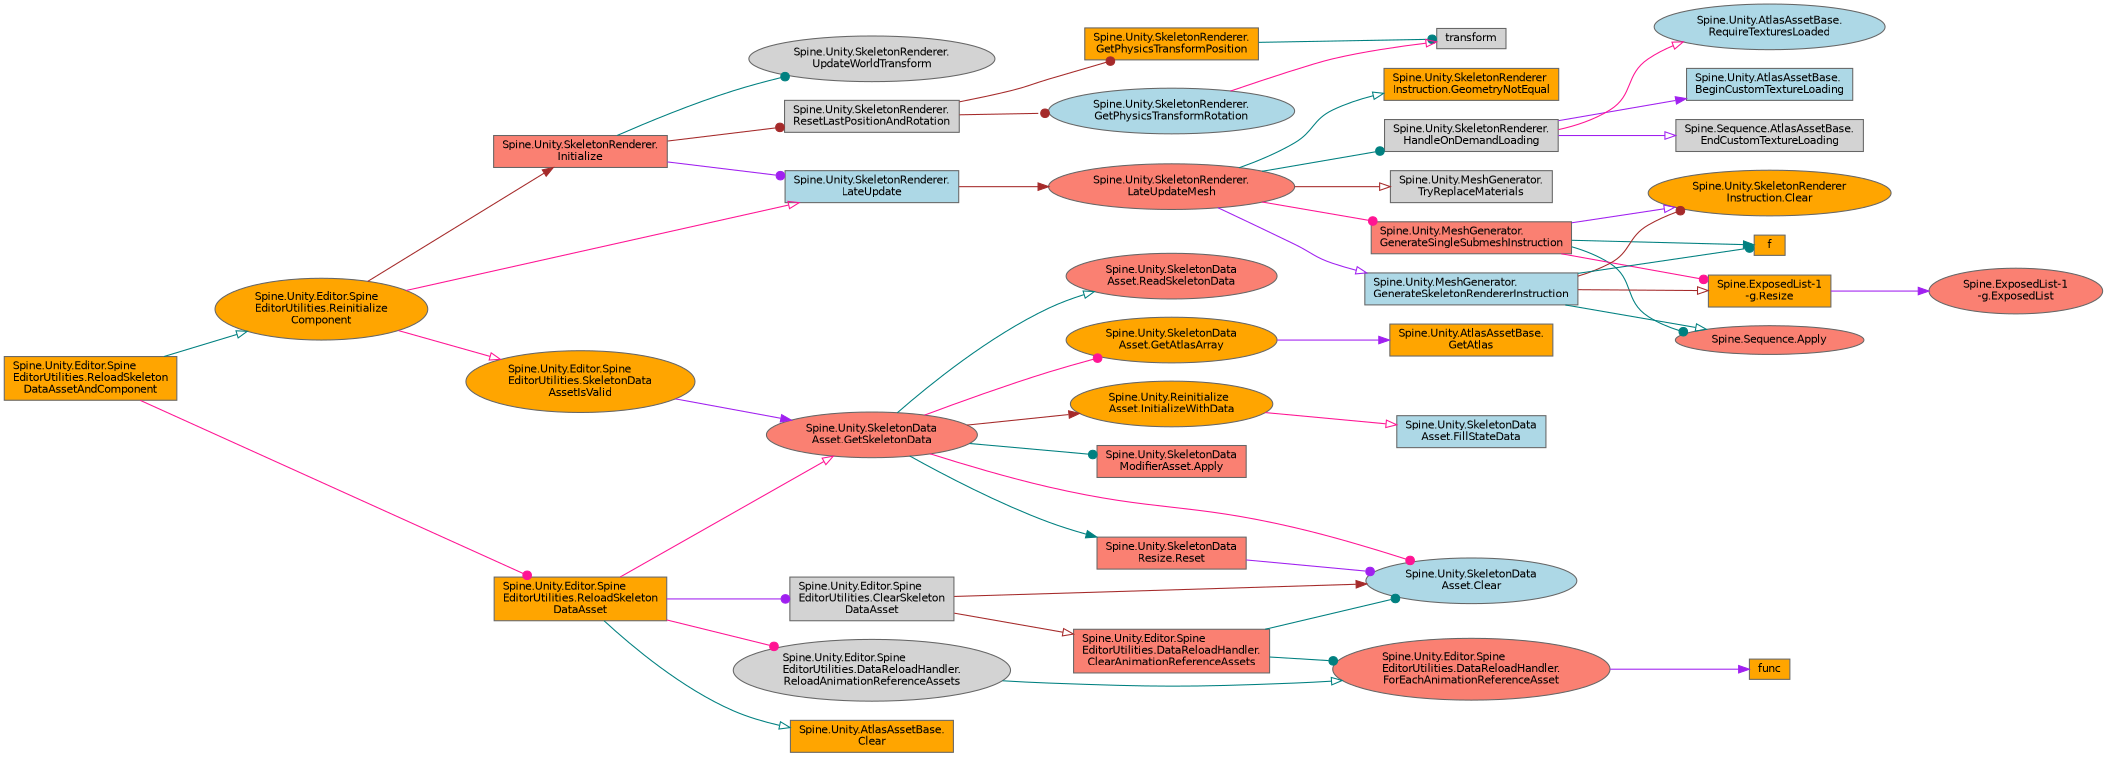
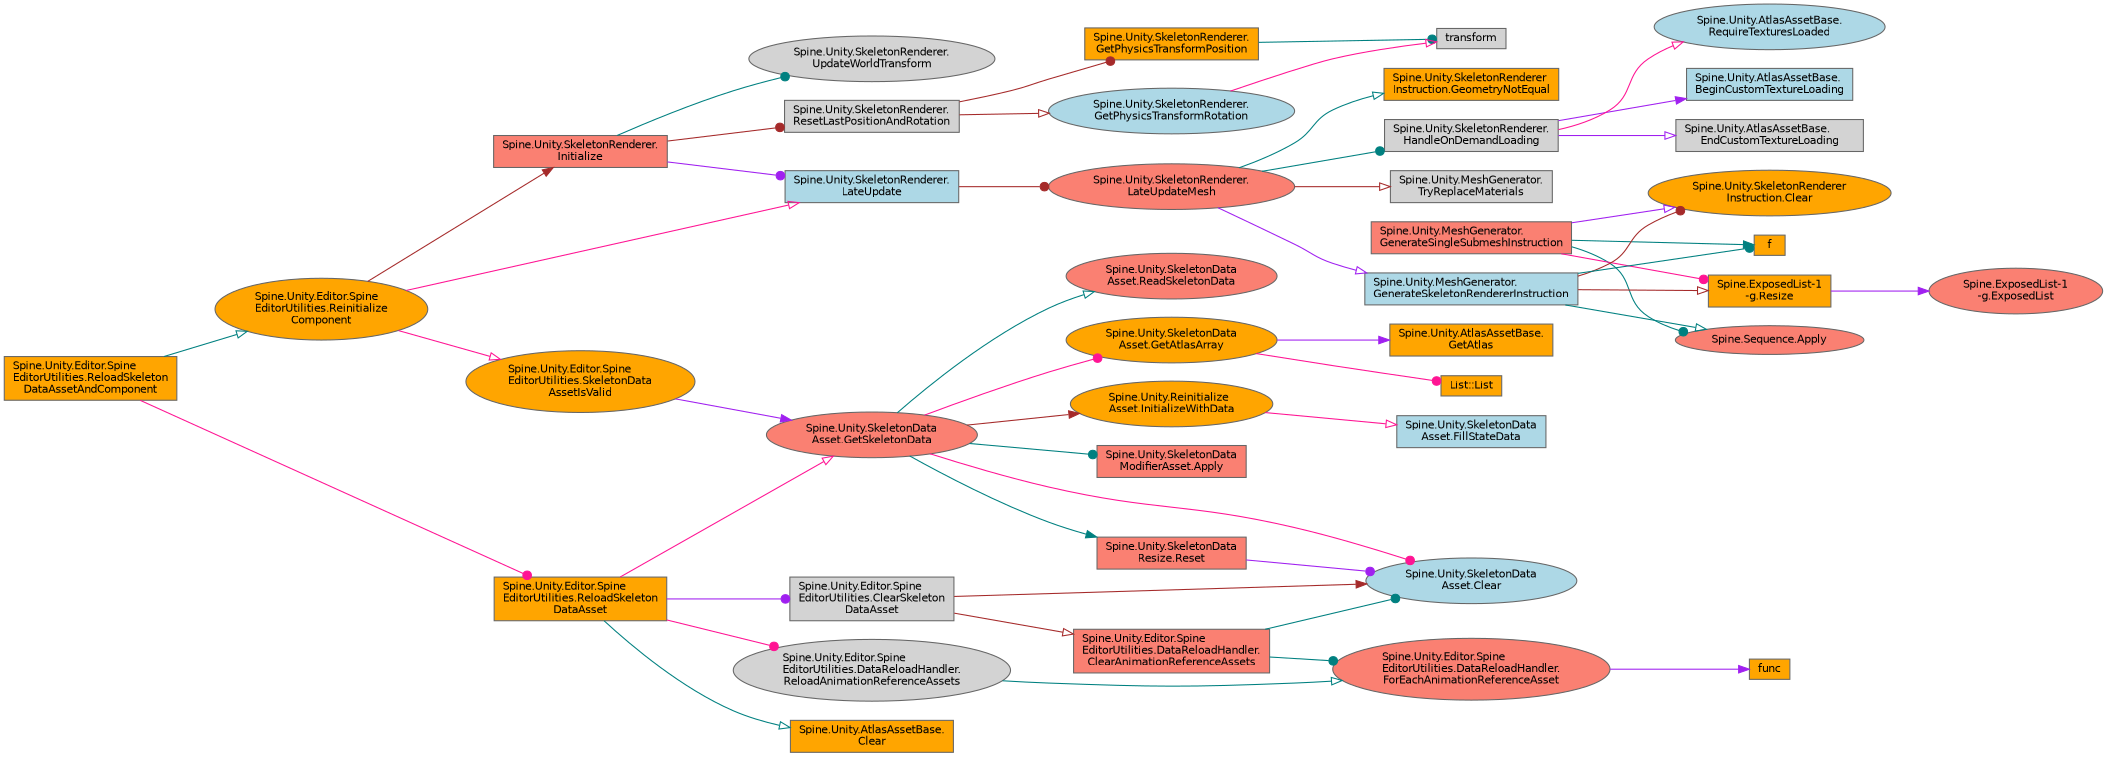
edge "Spine.Unity.SkeletonRenderer. ResetLastPositionAndRotation" -> "Spine.Unity.SkeletonRenderer. GetPhysicsTransformRotation": arrowhead dot -> onormal
node "Spine.Sequence.AtlasAssetBase. EndCustomTextureLoading": label "Spine.Sequence.AtlasAssetBase. EndCustomTextureLoading" -> "Spine.Unity.AtlasAssetBase. EndCustomTextureLoading"
edge "Spine.Unity.SkeletonRenderer. LateUpdate" -> "Spine.Unity.SkeletonRenderer. LateUpdateMesh": arrowhead normal -> dot
edge "Spine.Unity.SkeletonRenderer. LateUpdateMesh" -> "Spine.Unity.MeshGenerator. GenerateSingleSubmeshInstruction": removed
node "List::List": added
